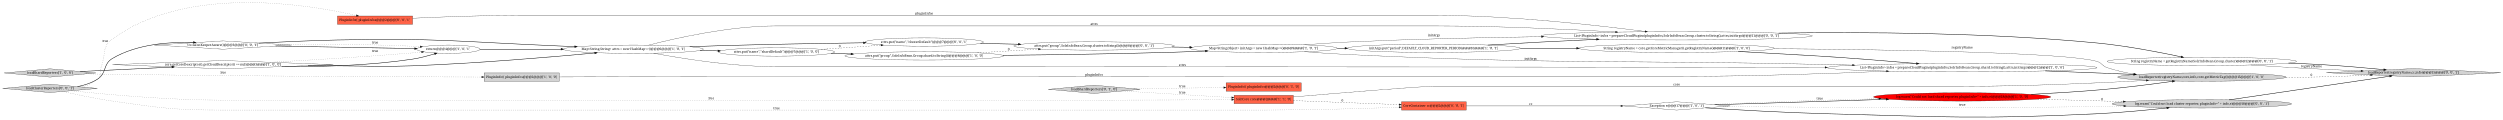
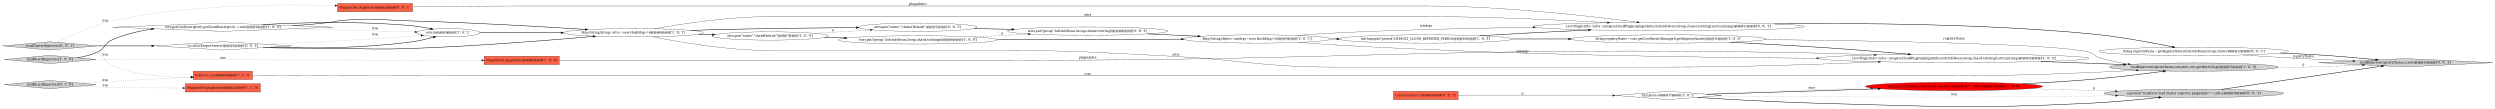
node "PluginInfo(( pluginInfos@@@2@@@['1', '0', '0']": fillcolor lightgray -> tomato
edge "SolrCore core@@@2@@@['1', '1', '0']" -> "CoreContainer cc@@@2@@@['0', '0', '1']": removed, label "0"
edge "loadClusterReporters['0', '0', '1']" -> "CoreContainer cc@@@2@@@['0', '0', '1']": removed, label "true"
